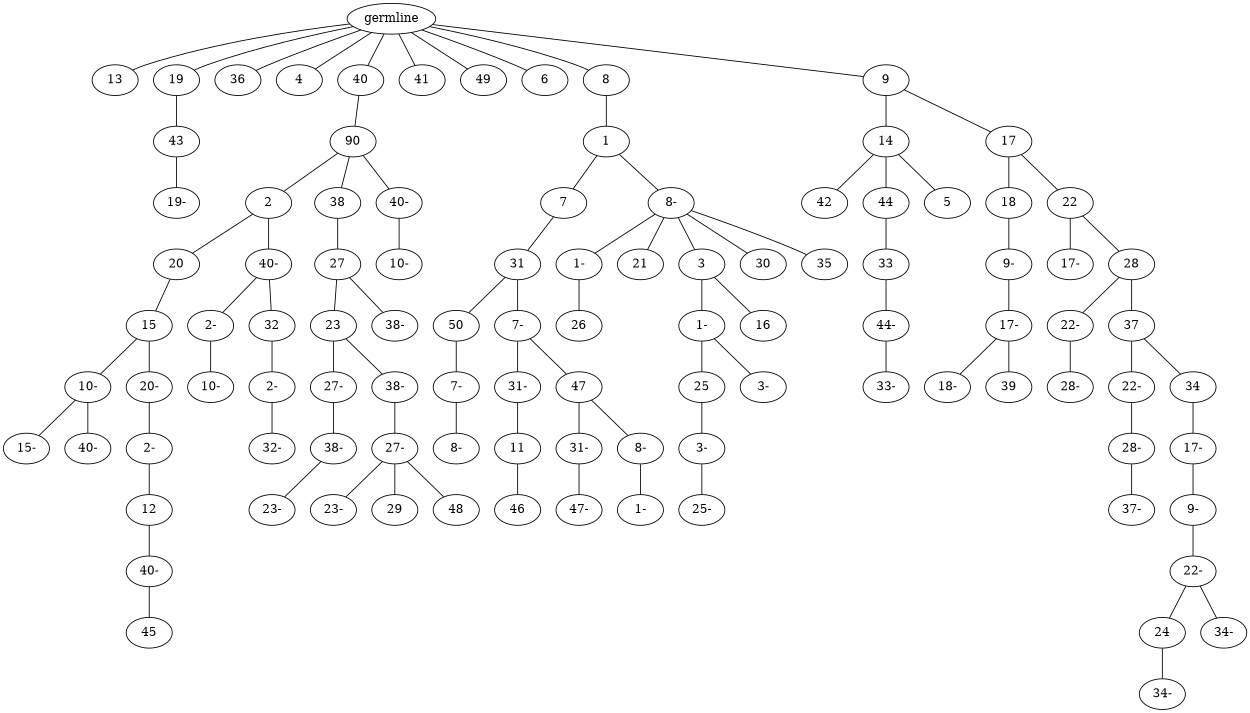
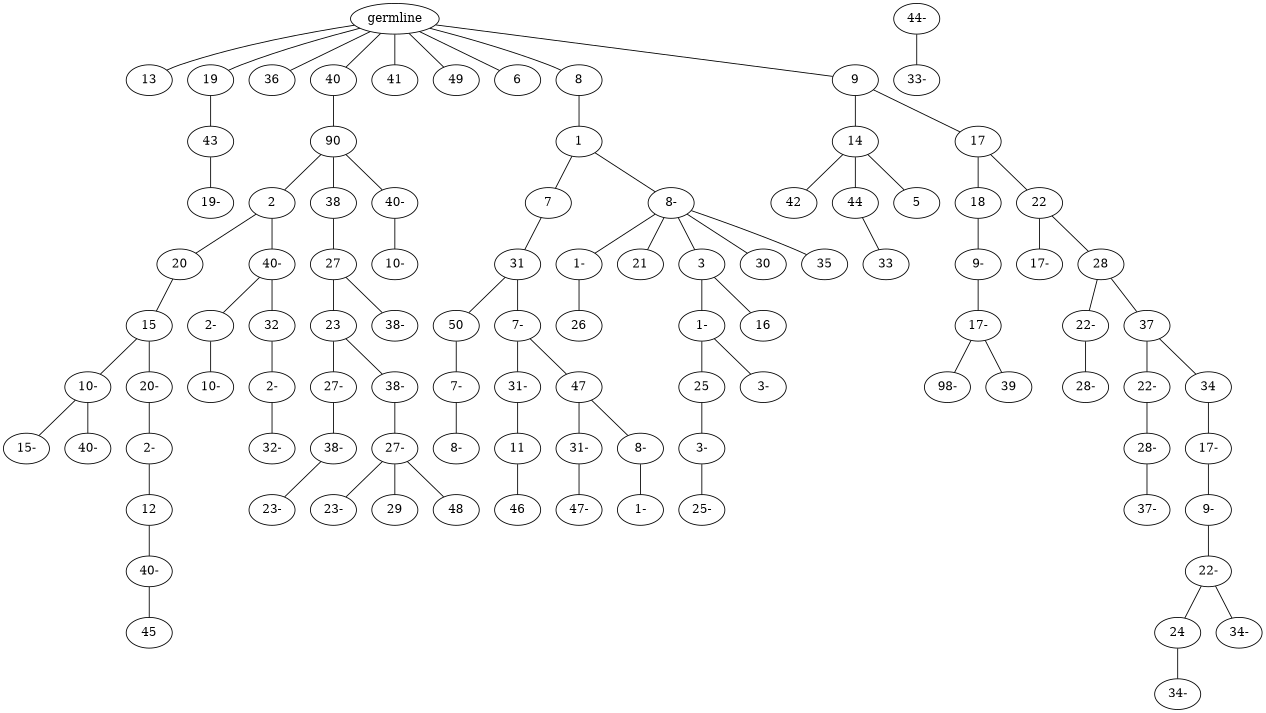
node "4": removed
edge "33" -- "44-": removed
node "18-": label "18-" -> "98-"
